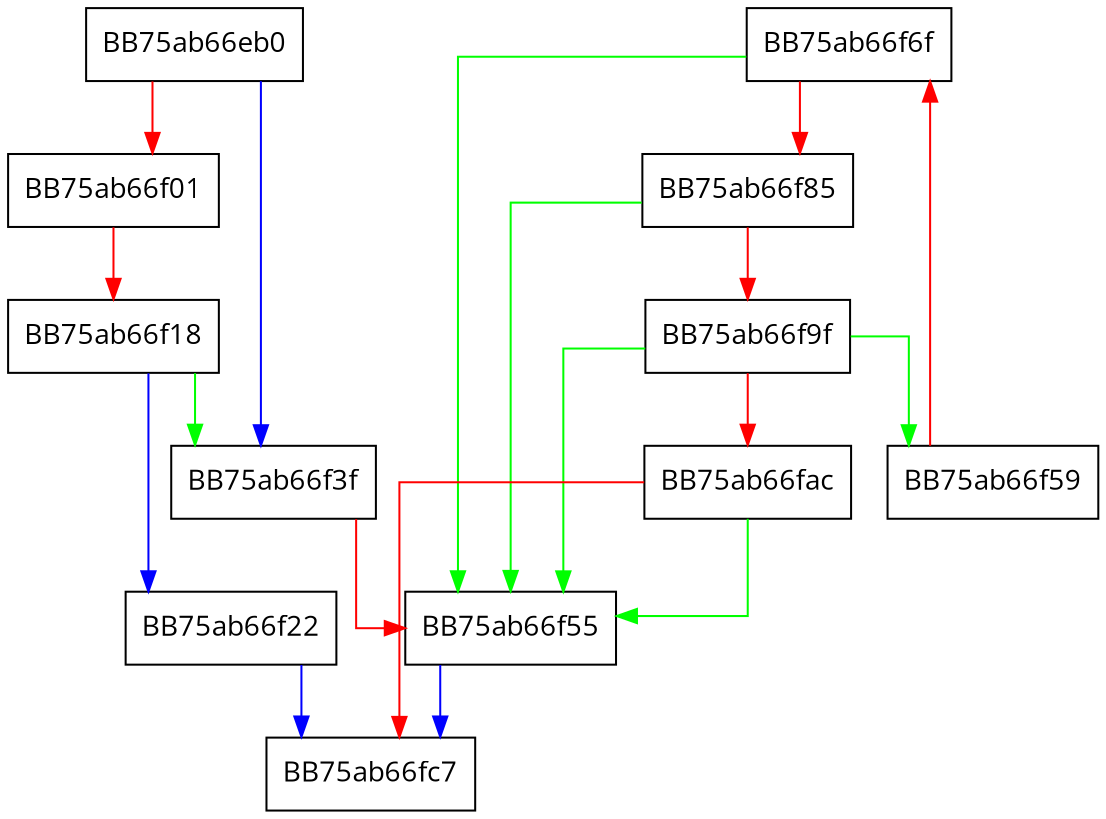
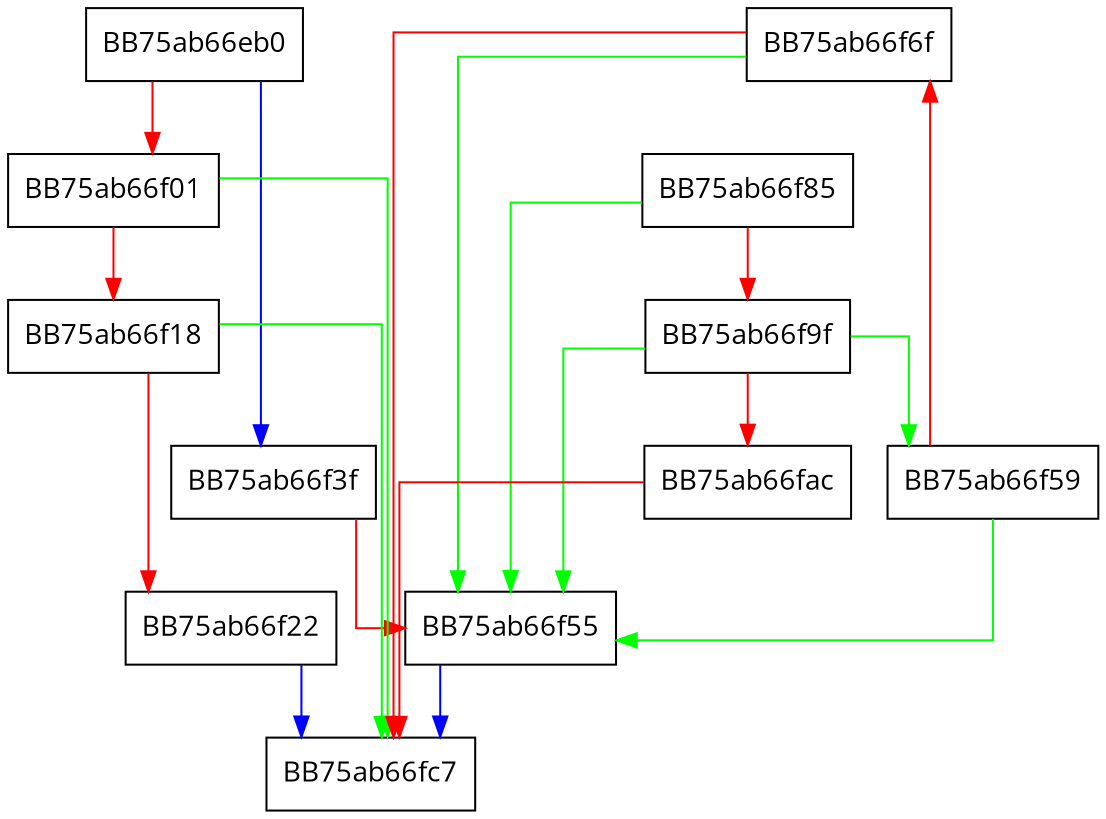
edge "BB75ab66f6f" -> "BB75ab66f85": now "BB75ab66f6f" -> "BB75ab66fc7"
edge "BB75ab66f01" -> "BB75ab66fc7": added
edge "BB75ab66f18" -> "BB75ab66f3f": now "BB75ab66f18" -> "BB75ab66fc7"
edge "BB75ab66f18" -> "BB75ab66f22": color blue -> red
edge "BB75ab66fac" -> "BB75ab66f55": now "BB75ab66f59" -> "BB75ab66f55"
